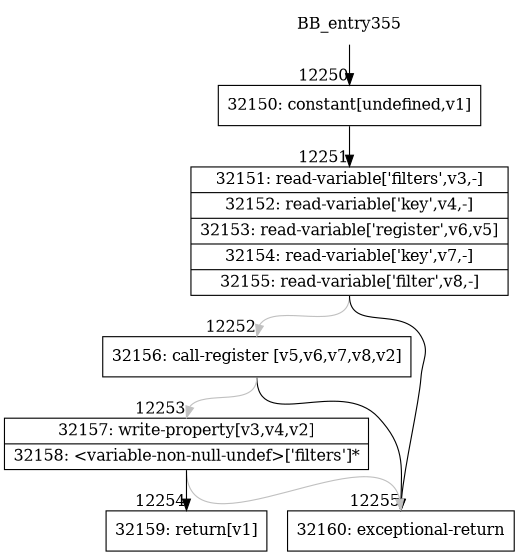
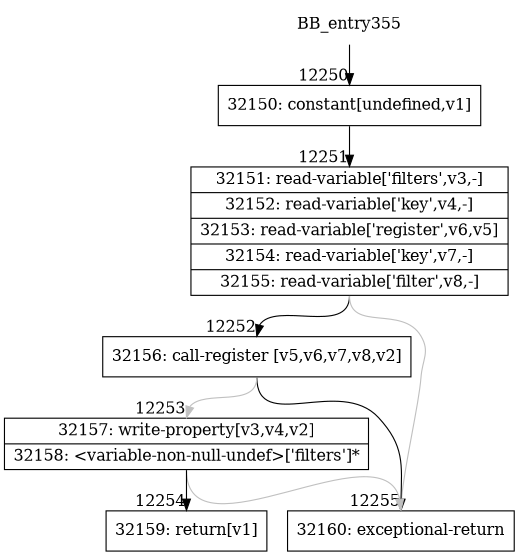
edge "32151: read-variable['filters',v3,-]" -> "32156: call-register [v5,v6,v7,v8,v2]": color gray -> black
edge "32151: read-variable['filters',v3,-]" -> "32160: exceptional-return": color black -> gray
